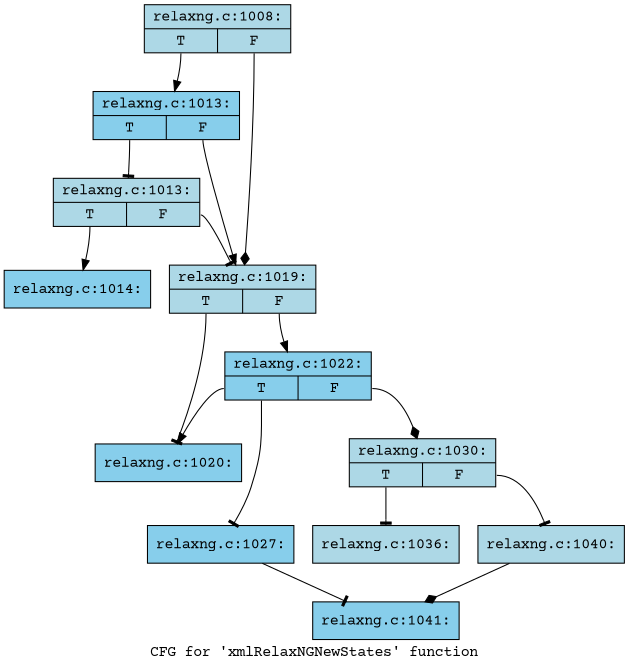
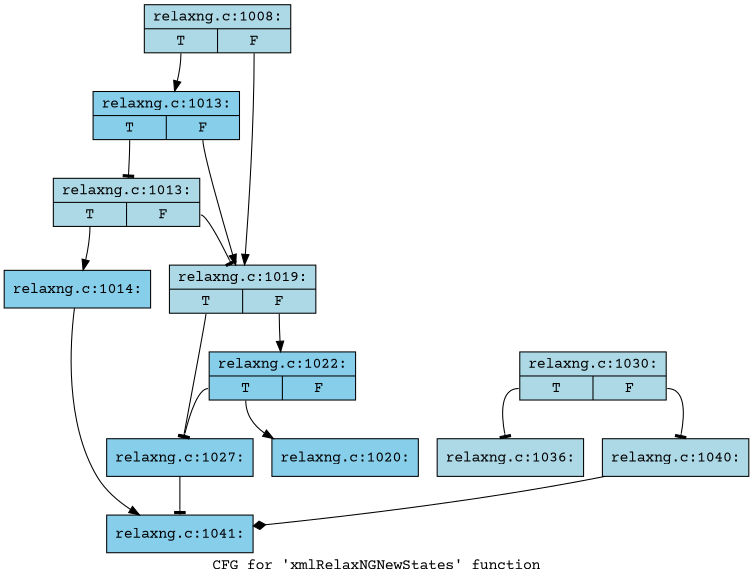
edge "relaxng.c:1008:" -> "relaxng.c:1019:": arrowhead diamond -> normal
edge "relaxng.c:1019:" -> "relaxng.c:1020:": now "relaxng.c:1019:" -> "relaxng.c:1027:"
edge "relaxng.c:1022:" -> "relaxng.c:1030:": removed
edge "relaxng.c:1014:" -> "relaxng.c:1041:": added
